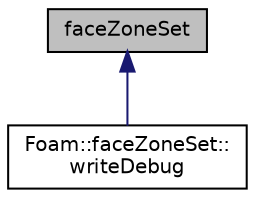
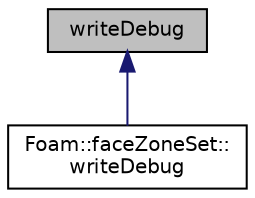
node "faceZoneSet": label "faceZoneSet" -> "writeDebug"
